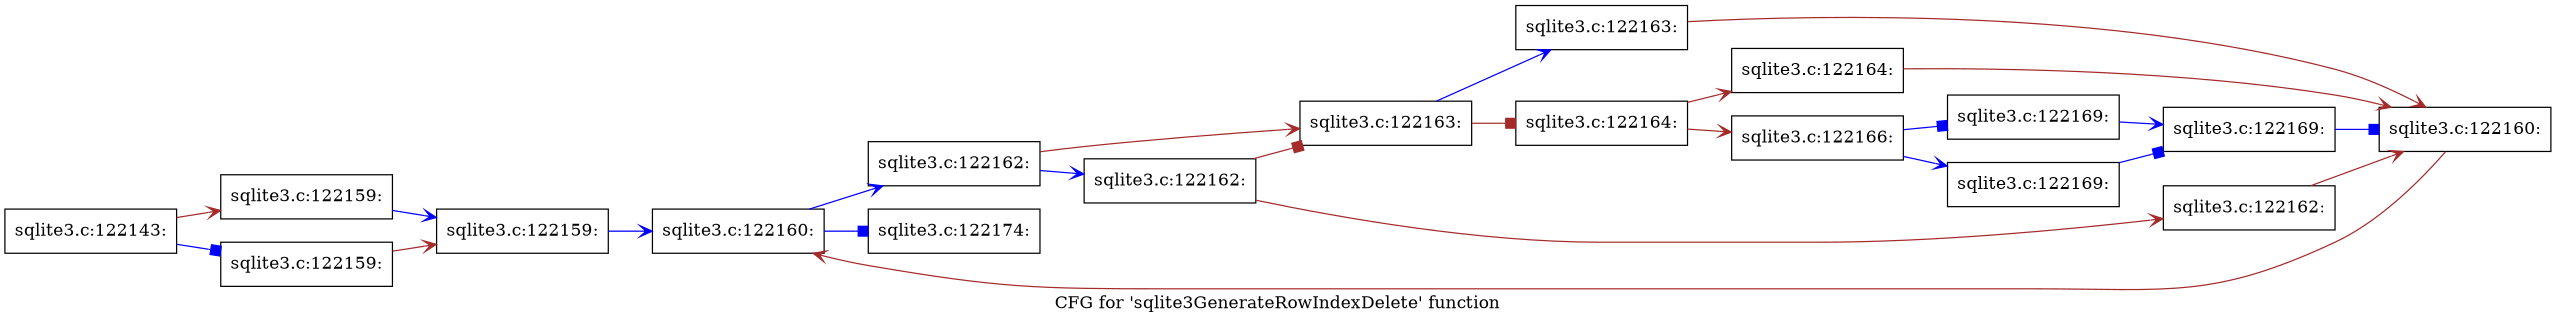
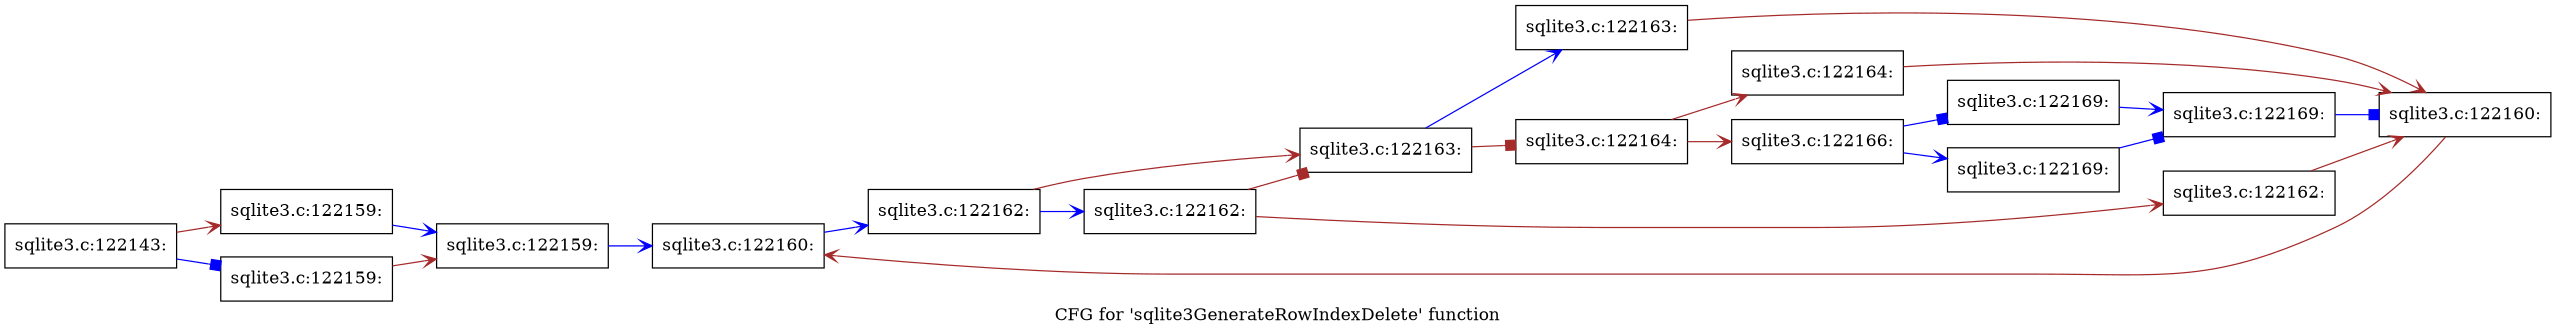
node "sqlite3.c:122174:": removed
